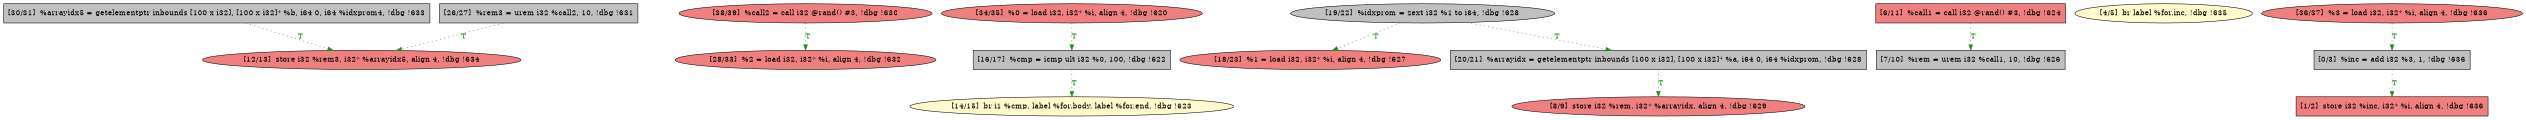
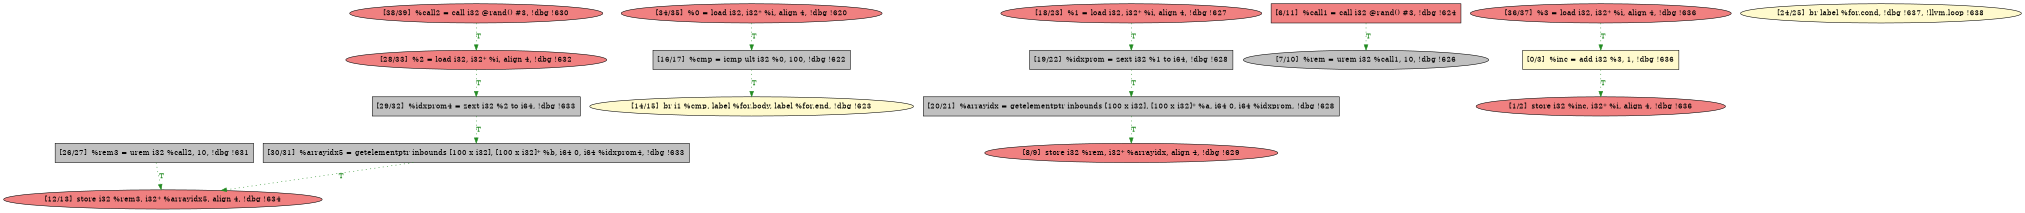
node "[19/22]  %idxprom = zext i32 %1 to i64, !dbg !628": shape ellipse -> box
node "[24/25]  br label %for.cond, !dbg !637, !llvm.loop !638": added
node "[4/5]  br label %for.inc, !dbg !635": removed
edge "[19/22]  %idxprom = zext i32 %1 to i64, !dbg !628" -> "[18/23]  %1 = load i32, i32* %i, align 4, !dbg !627": reversed
node "[7/10]  %rem = urem i32 %call1, 10, !dbg !626": shape box -> ellipse
node "[0/3]  %inc = add i32 %3, 1, !dbg !636": fillcolor grey -> lemonchiffon
node "[29/32]  %idxprom4 = zext i32 %2 to i64, !dbg !633": added
node "[1/2]  store i32 %inc, i32* %i, align 4, !dbg !636": shape box -> ellipse
